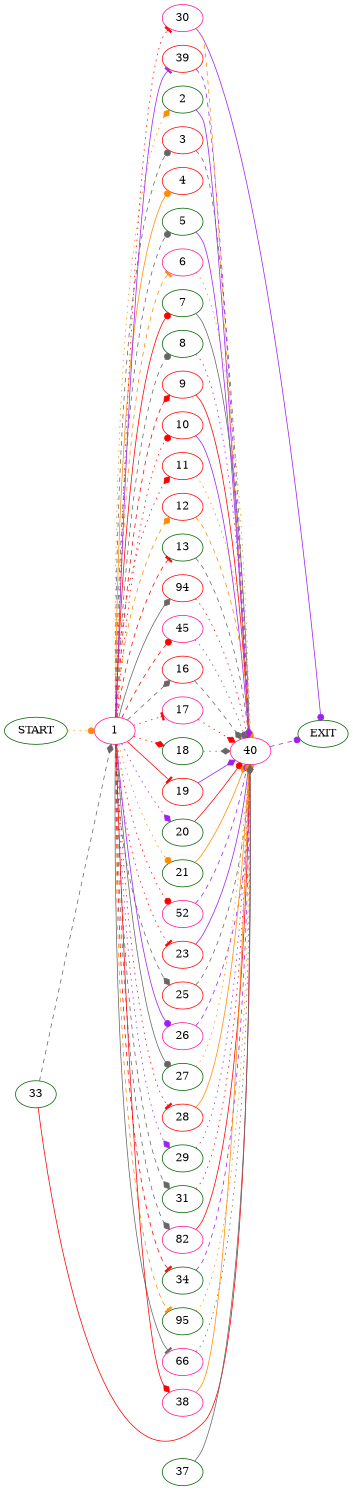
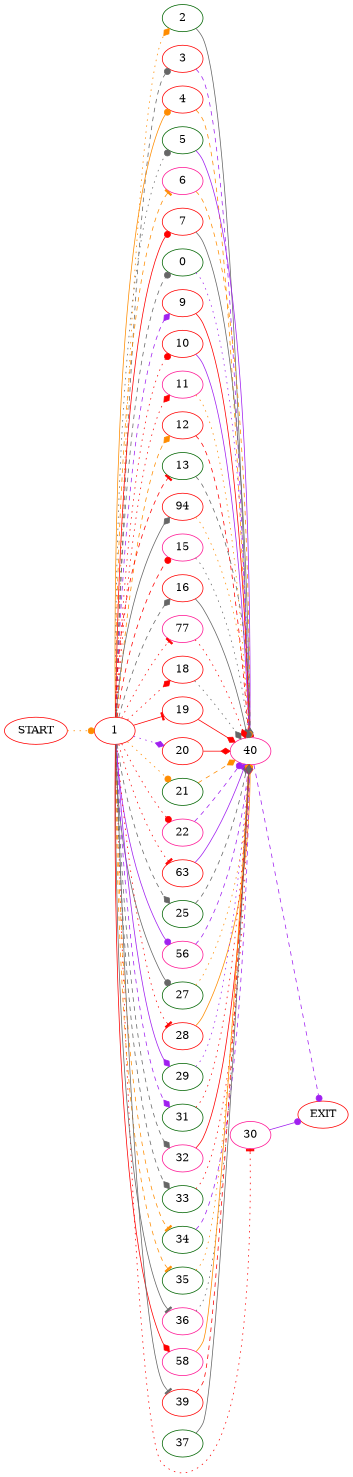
node "7": color darkgreen -> red
node "8": label "8" -> "0"
edge "1" -> "5": style dashed -> dotted
edge "30" -> "40": now "4" -> "40"
edge "1" -> "39": color purple -> gray40
edge "39" -> "40": color purple -> red
edge "2" -> "40": color purple -> gray40
edge "3" -> "40": color gray40 -> purple
node "11": color red -> deeppink
edge "6" -> "40": style dotted -> dashed
edge "1" -> "9": color red -> purple
edge "12" -> "40": color darkorange -> red
node "45": label "45" -> "15"
edge "94" -> "40": color red -> darkorange
edge "16" -> "40": style dashed -> solid
node "17": label "17" -> "77"
node "START": color darkgreen -> red
node "1": color deeppink -> red
node "EXIT": color darkgreen -> red
node "18": color darkgreen -> red
edge "19" -> "40": color purple -> red
edge "20" -> "40": arrowhead dot -> diamond
edge "21" -> "40": style solid -> dashed
node "20": color darkgreen -> red
node "52": label "52" -> "22"
edge "33" -> "1": reversed
node "23": label "23" -> "63"
node "25": color red -> darkgreen
edge "1" -> "34": color red -> darkorange
edge "1" -> "29": style dotted -> solid
node "26": label "26" -> "56"
edge "1" -> "31": color gray40 -> purple
node "82": label "82" -> "32"
node "95": label "95" -> "35"
node "66": label "66" -> "36"
node "38": label "38" -> "58"
edge "33" -> "40": style solid -> dotted
